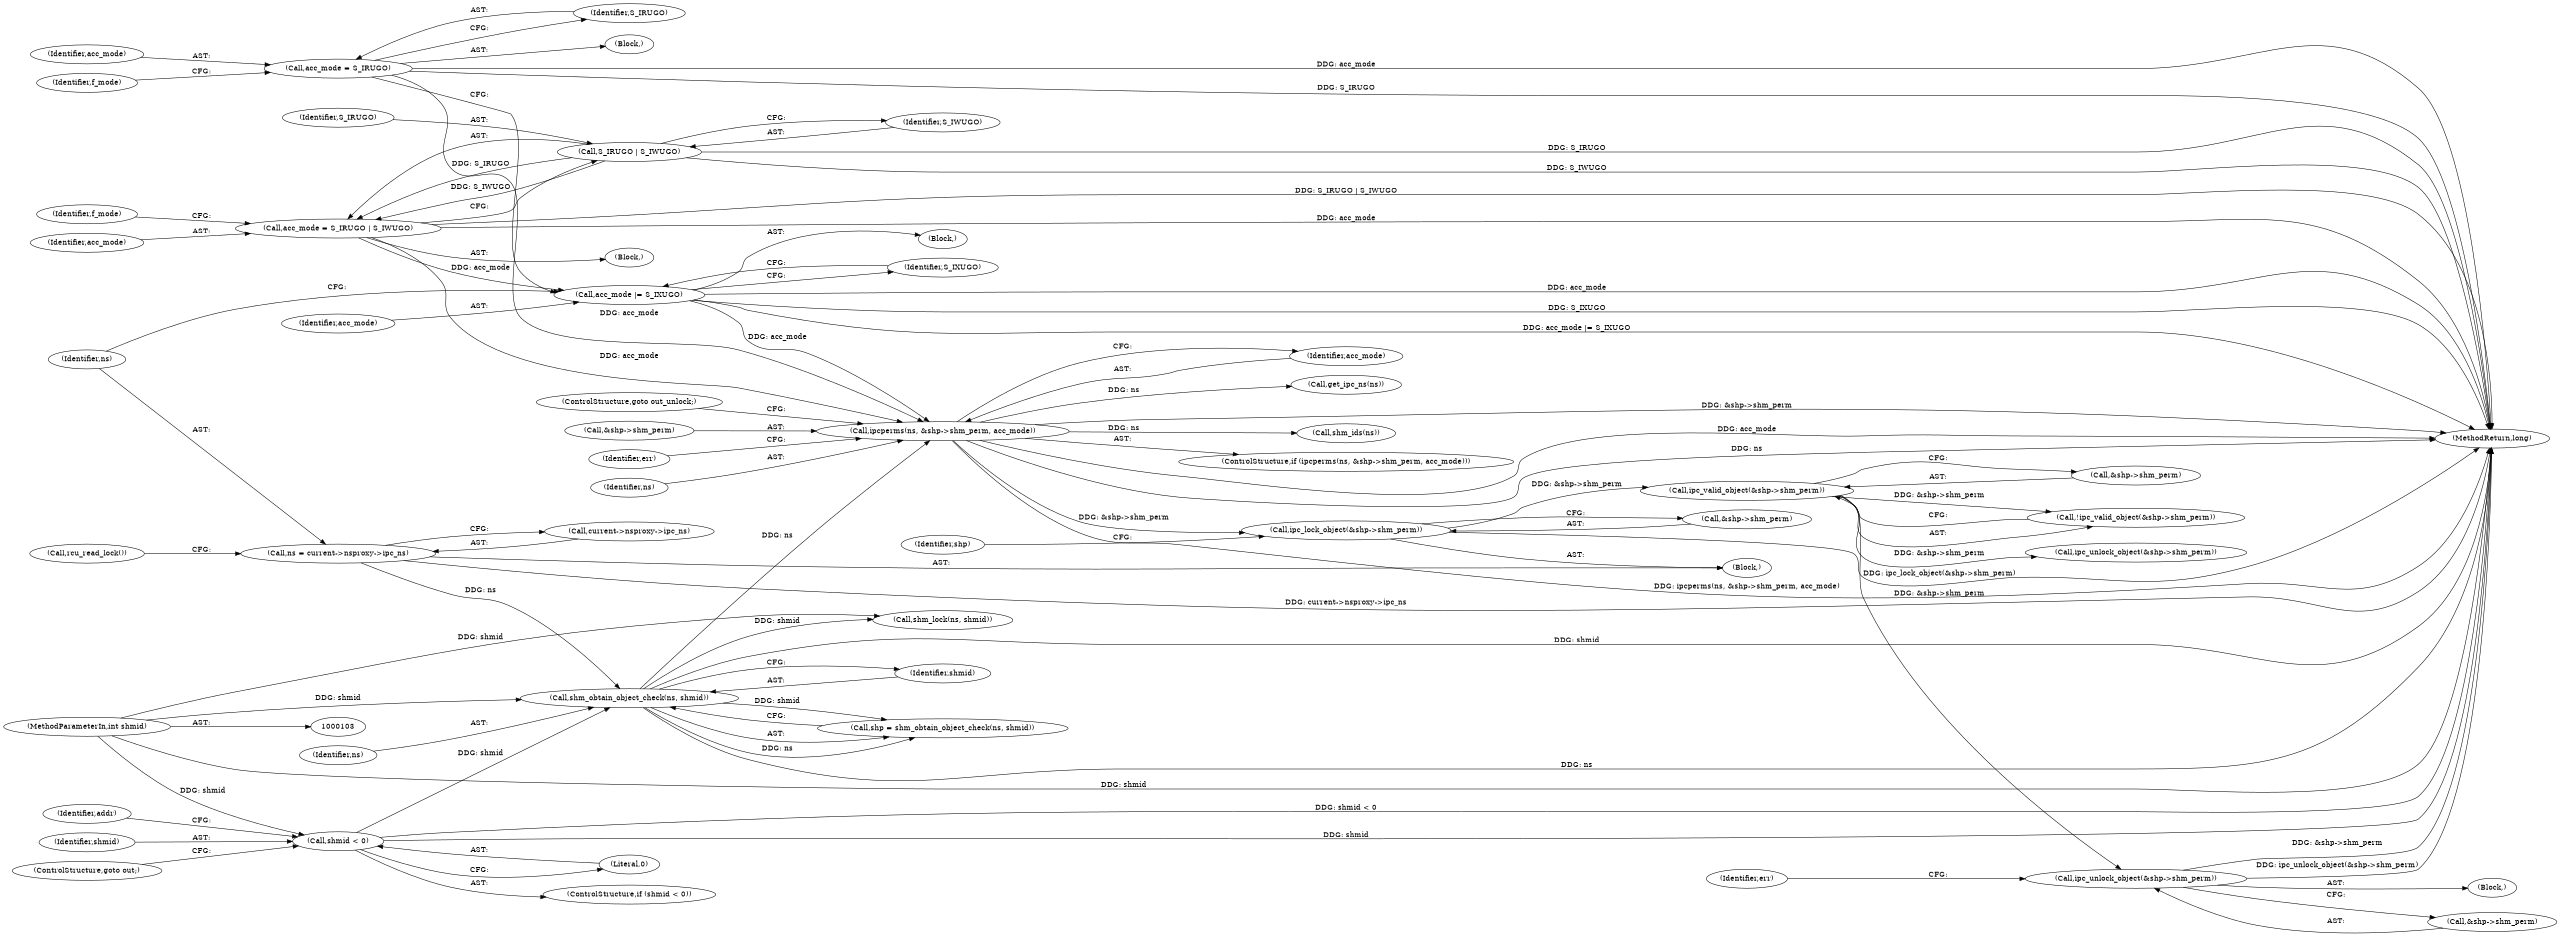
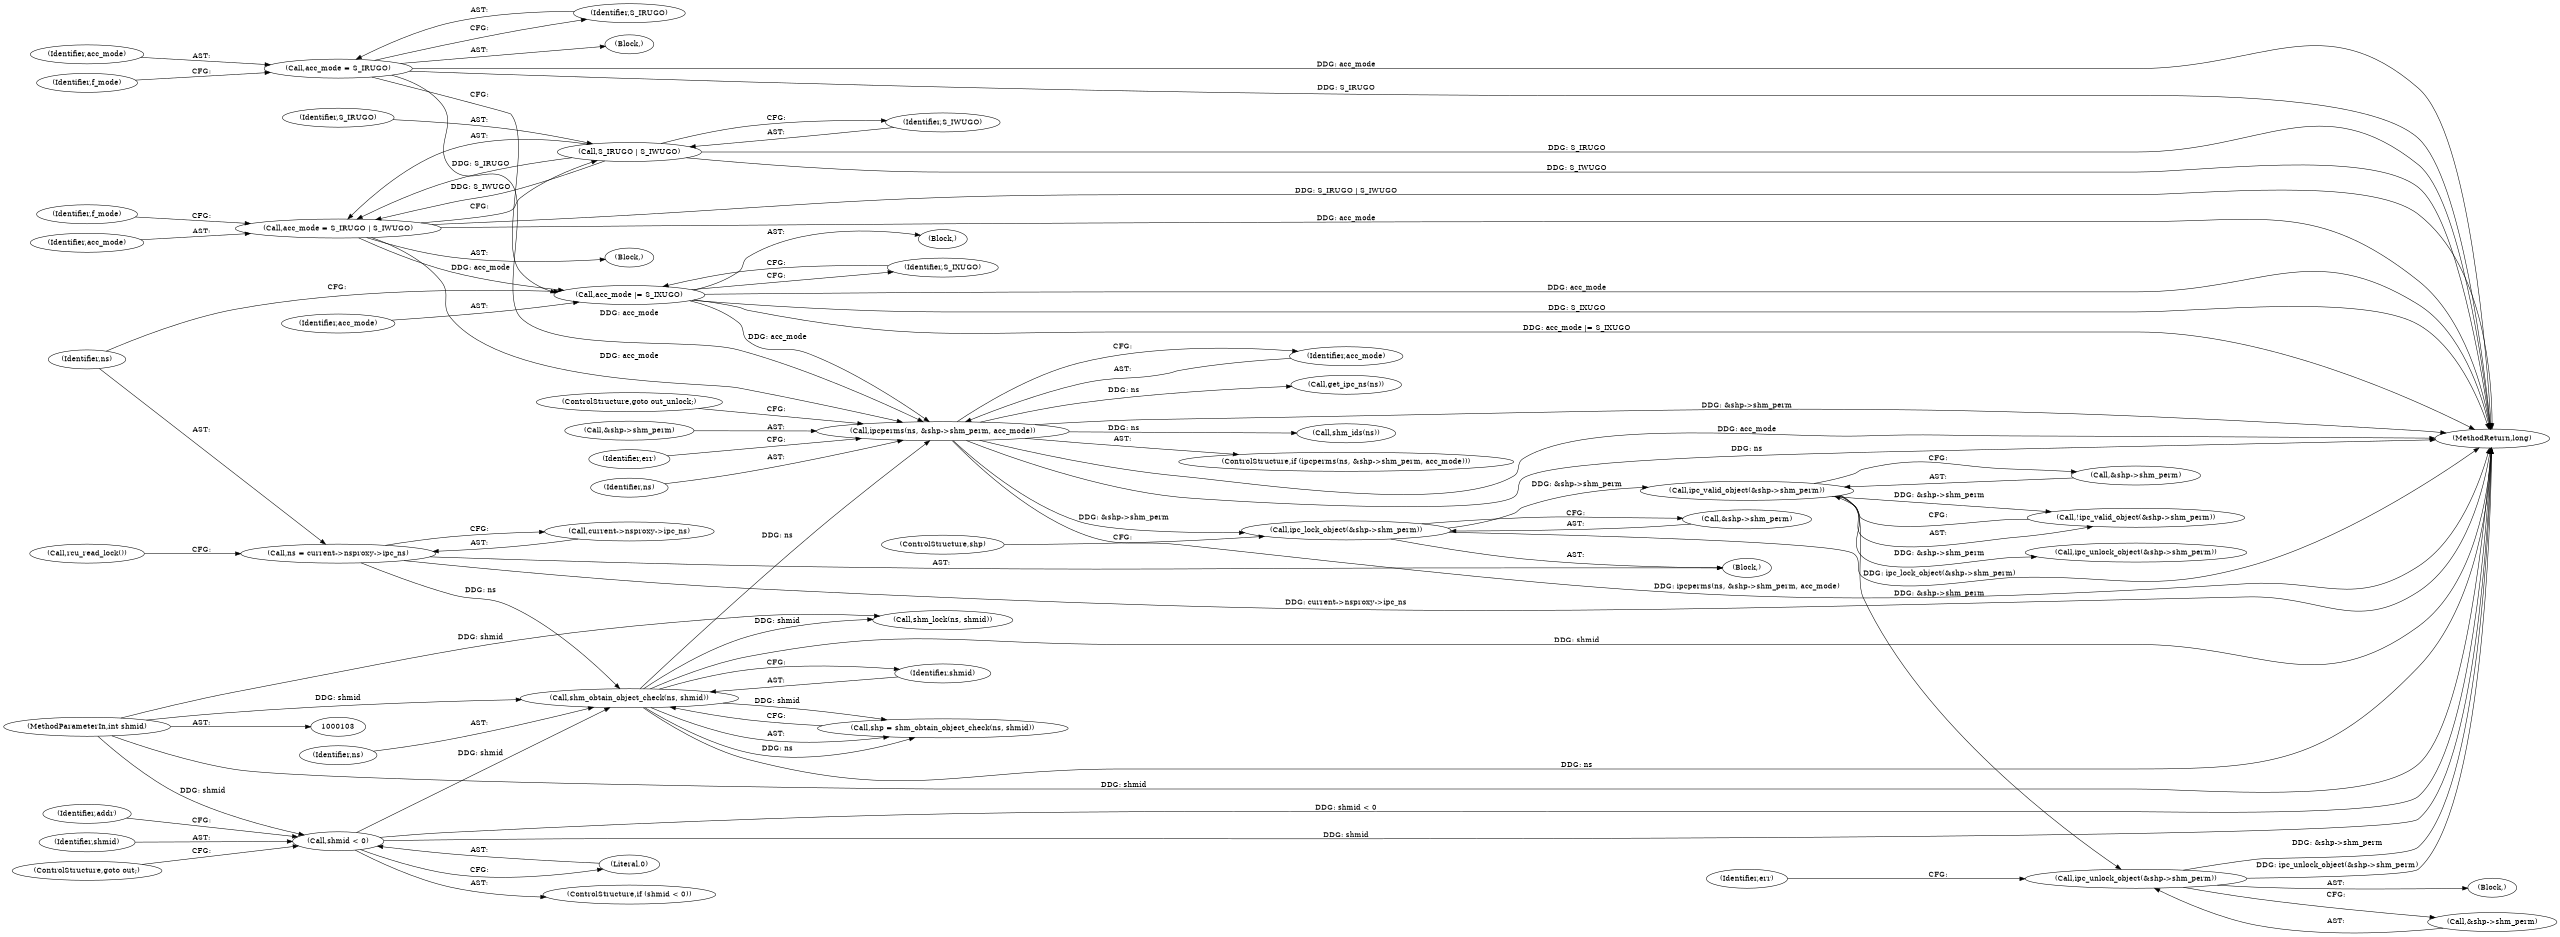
node "(Identifier,shp)": label "(Identifier,shp)" -> "(ControlStructure,shp)"
